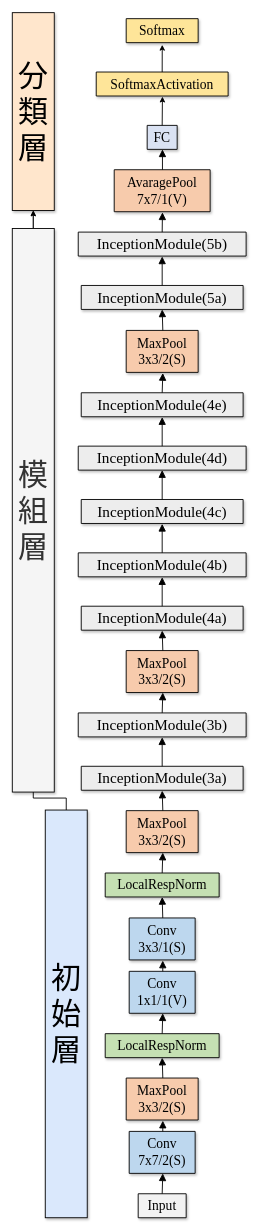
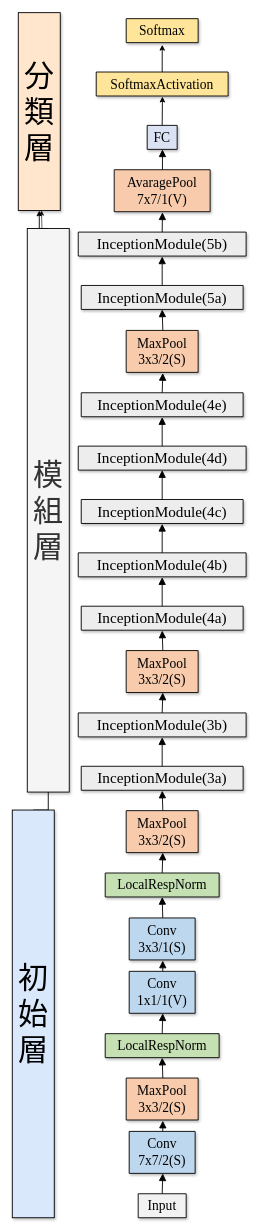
node "分 類 層": moved (33, 111) -> (39, 111)
node "模組 層": moved (33, 510) -> (48, 510)
node "初始層": moved (66, 1014) -> (33, 1014)
